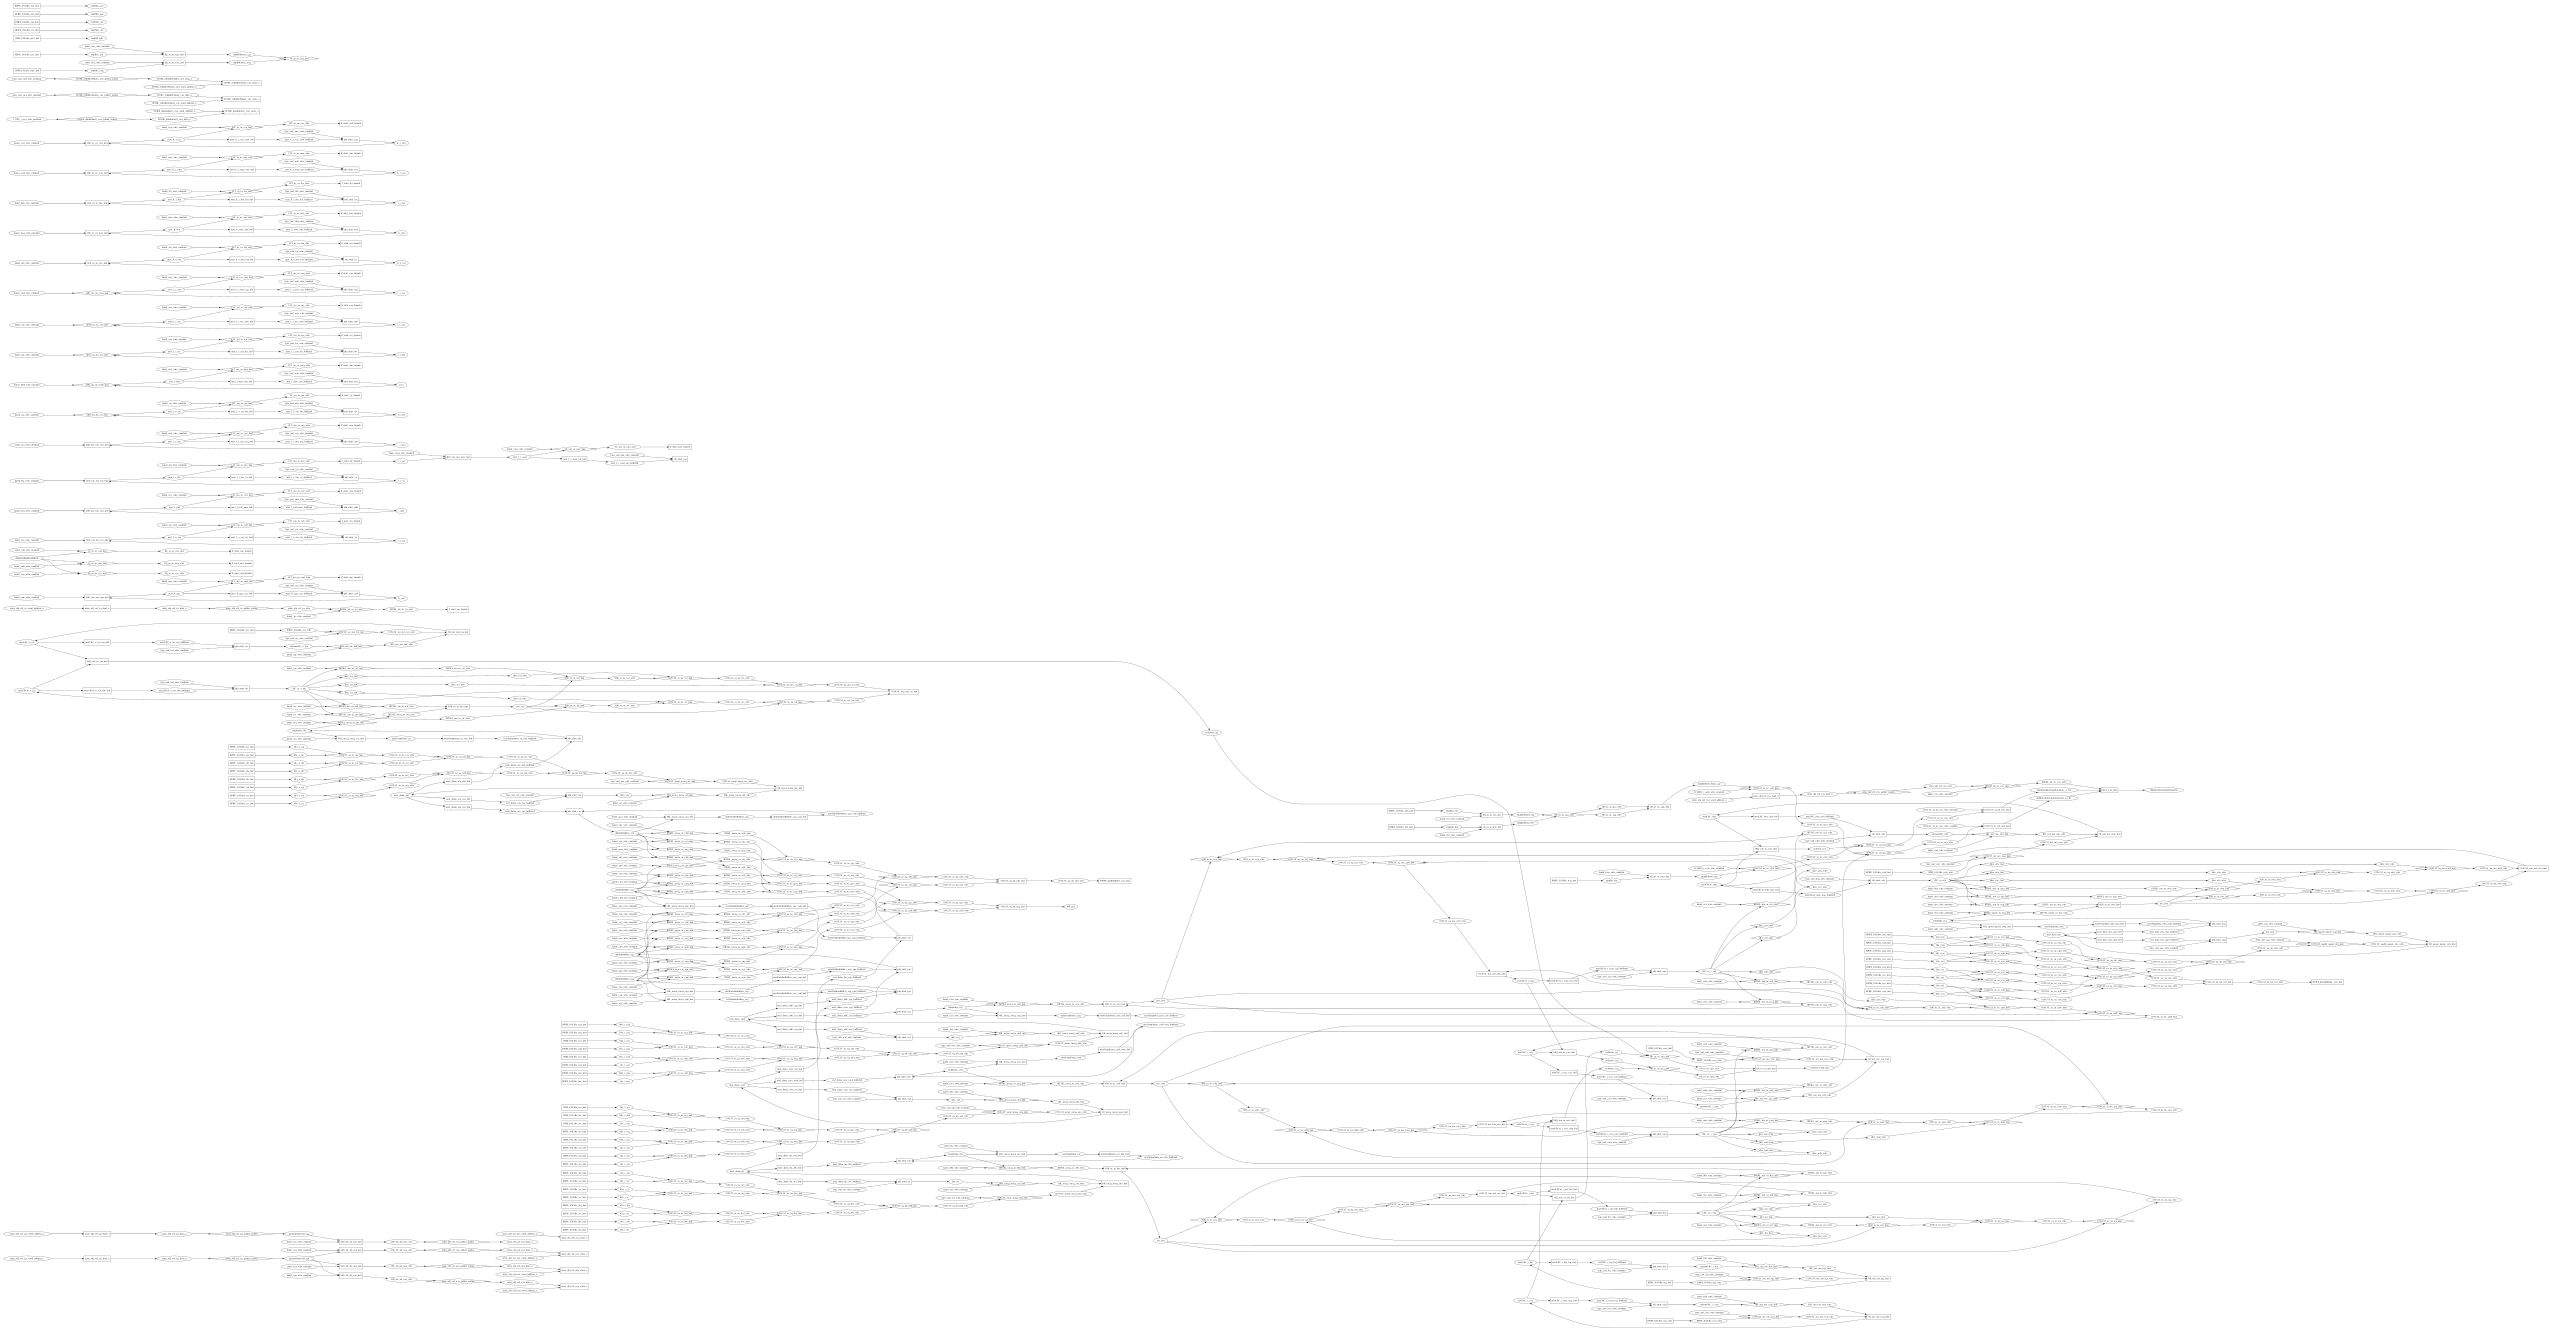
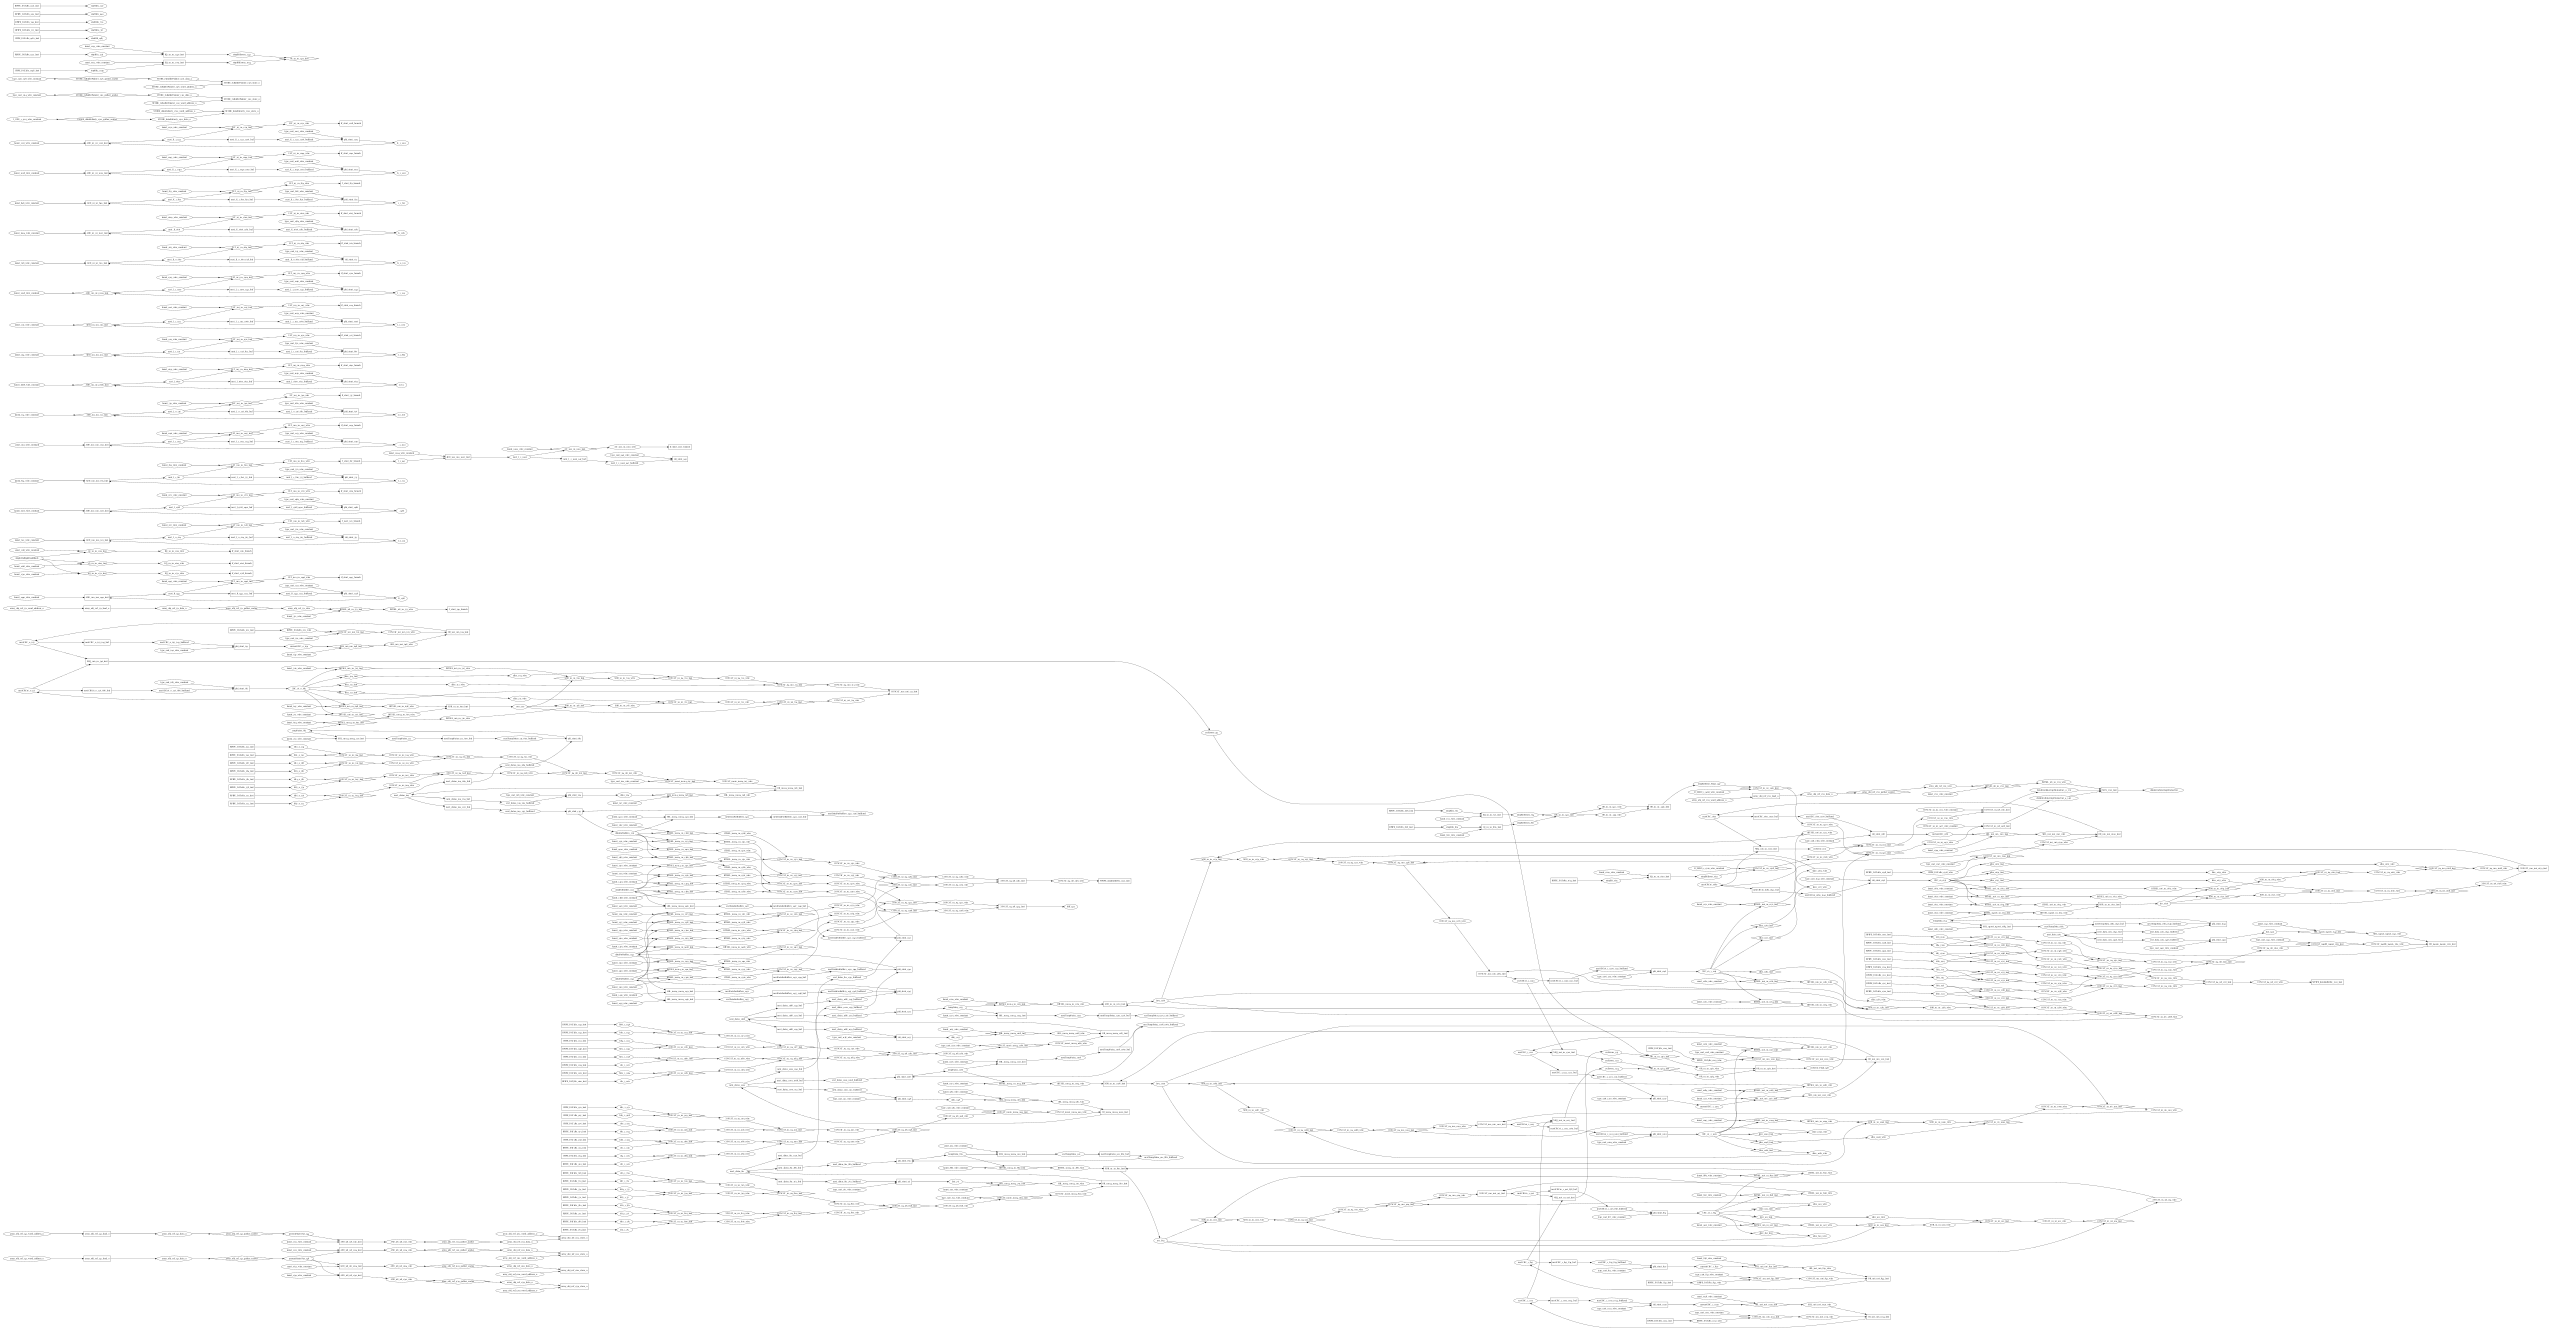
edge "array_obj_ref_1733_data_0" -> "array_obj_ref_1733_store_0": added
